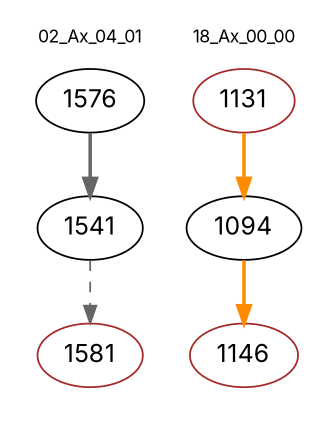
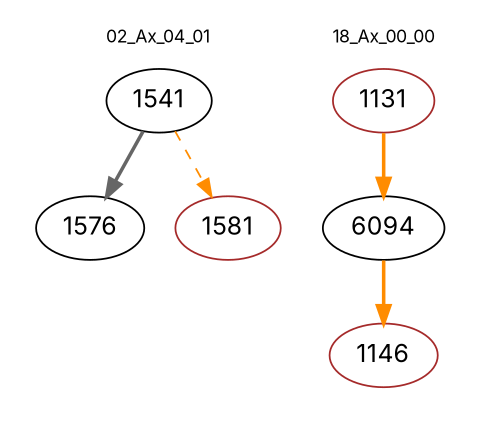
edge "1576" -> "1541": reversed
node "1094": label "1094" -> "6094"
edge "1541" -> "1581": color gray40 -> darkorange
